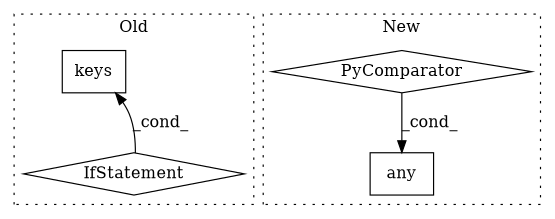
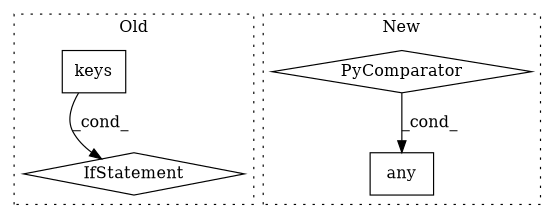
edge "IfStatement" -> "keys": reversed
